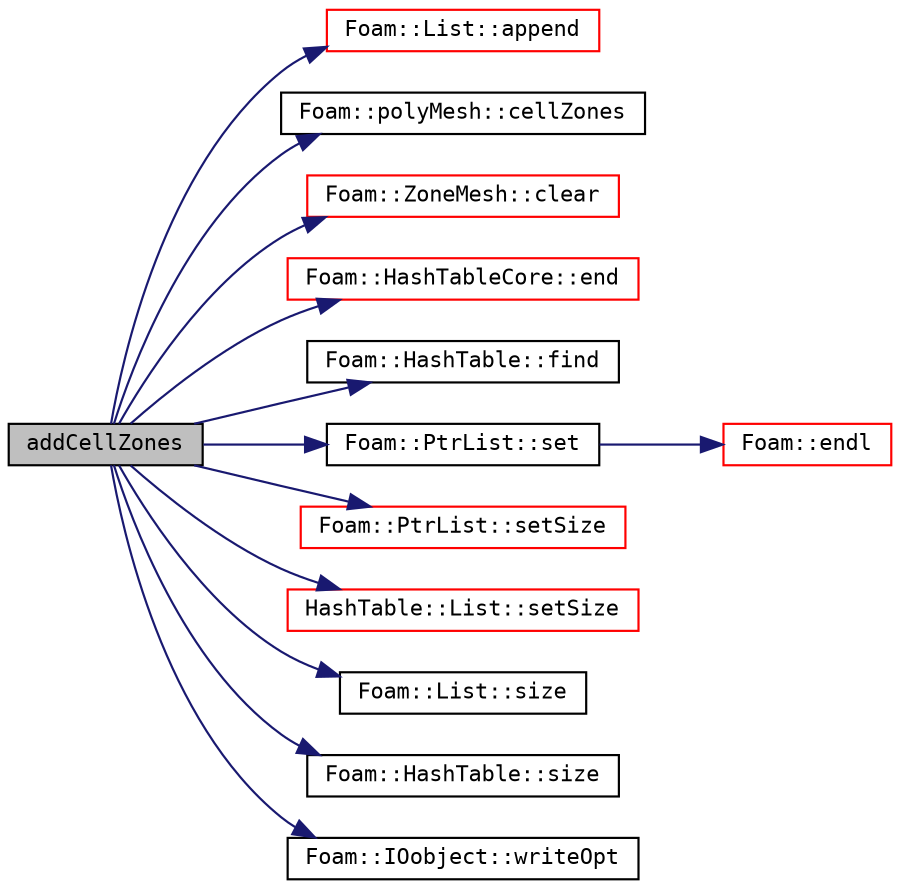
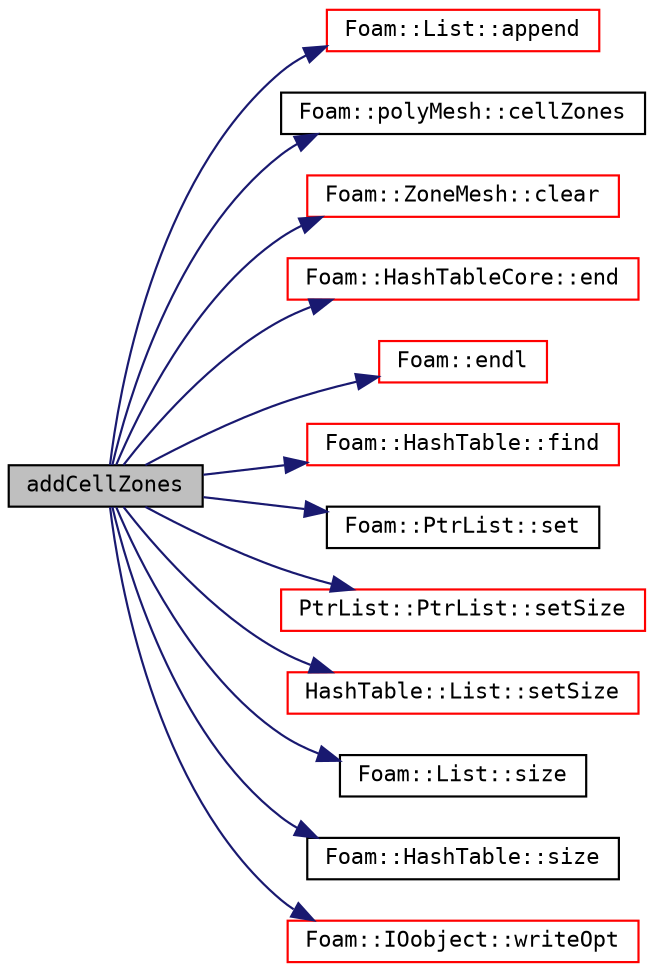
node "Foam::HashTable::find": color black -> red
edge "Foam::PtrList::set" -> "Foam::endl": now "addCellZones" -> "Foam::endl"
node "Foam::PtrList::setSize": label "Foam::PtrList::setSize" -> "PtrList::PtrList::setSize"
node "Foam::IOobject::writeOpt": color black -> red
